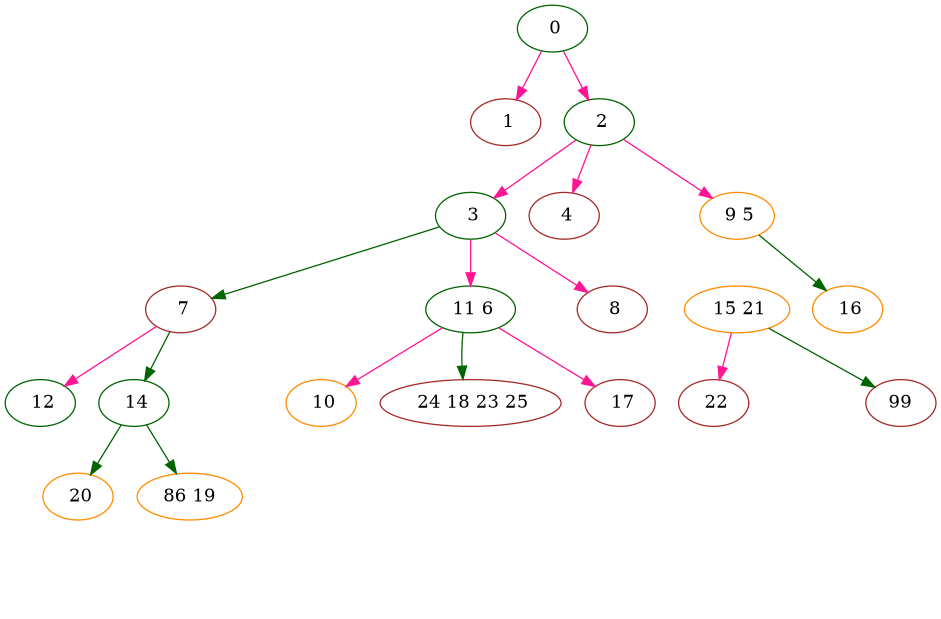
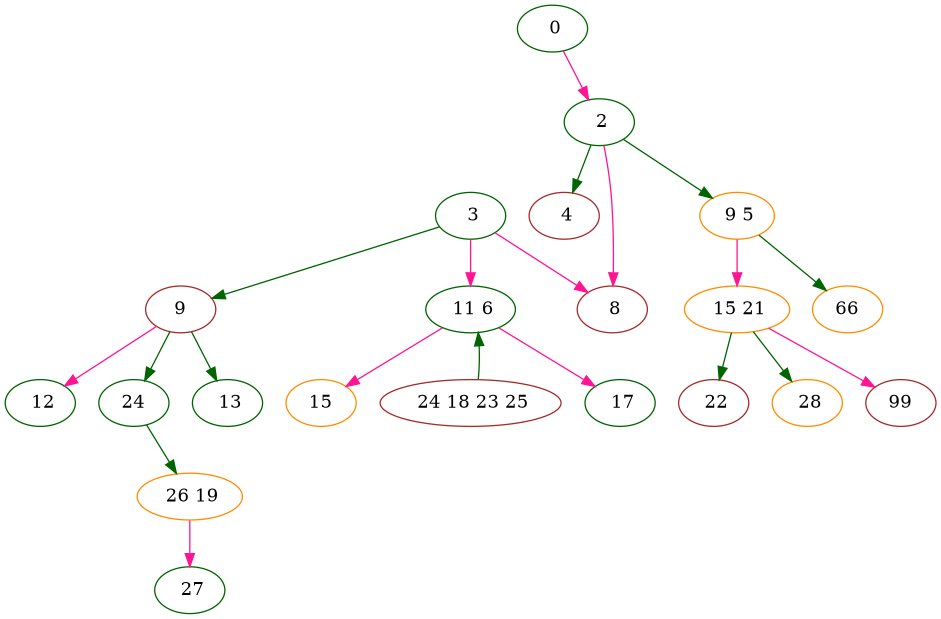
node "1": removed
edge "2" -> "4": color deeppink -> darkgreen
edge "2" -> "3": now "2" -> "8"
edge "2" -> "9 5": color deeppink -> darkgreen
edge "9 5" -> "15 21": added
node "7": label "7" -> "9"
node "16": label "16" -> "66"
edge "11 6" -> "24 18 23 25": reversed
edge "15 21" -> "22": color deeppink -> darkgreen
edge "15 21" -> "99": color darkgreen -> deeppink
node "14": label "14" -> "24"
node "13": added
node "10": label "10" -> "15"
node "17": color brown -> darkgreen
node "28": added
node "20": removed
node "86 19": label "86 19" -> "26 19"
node "27": added
